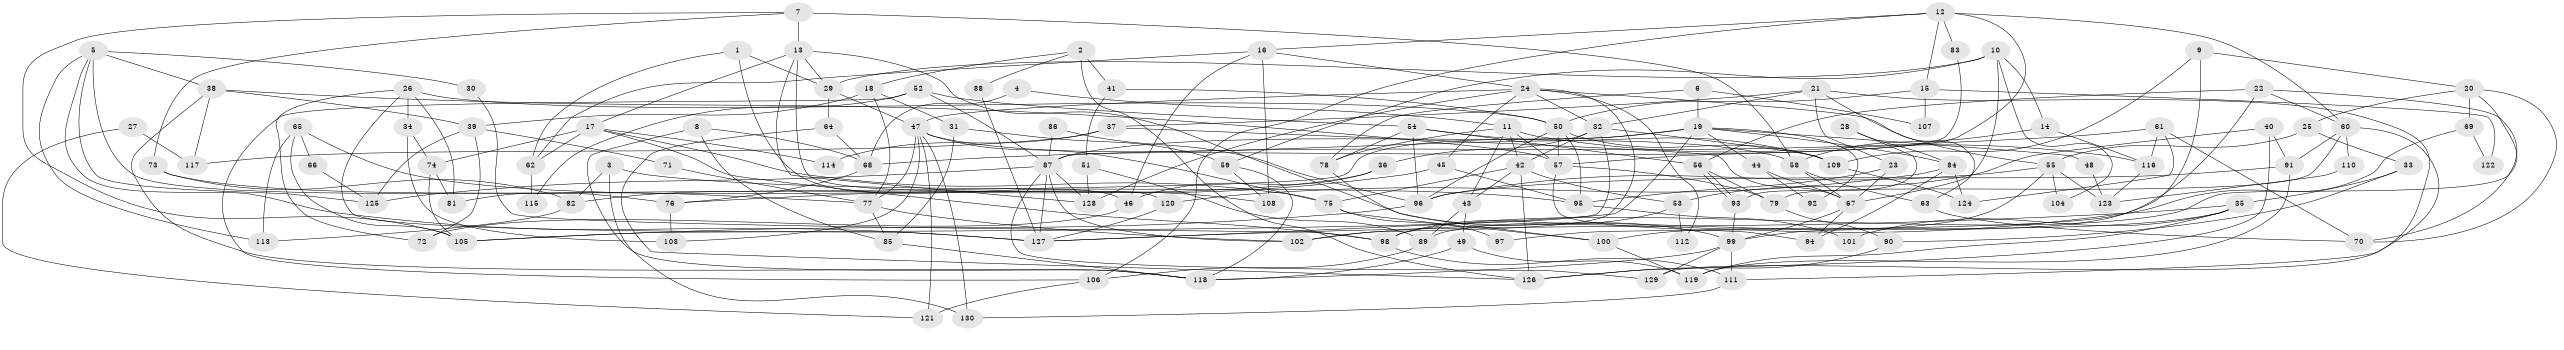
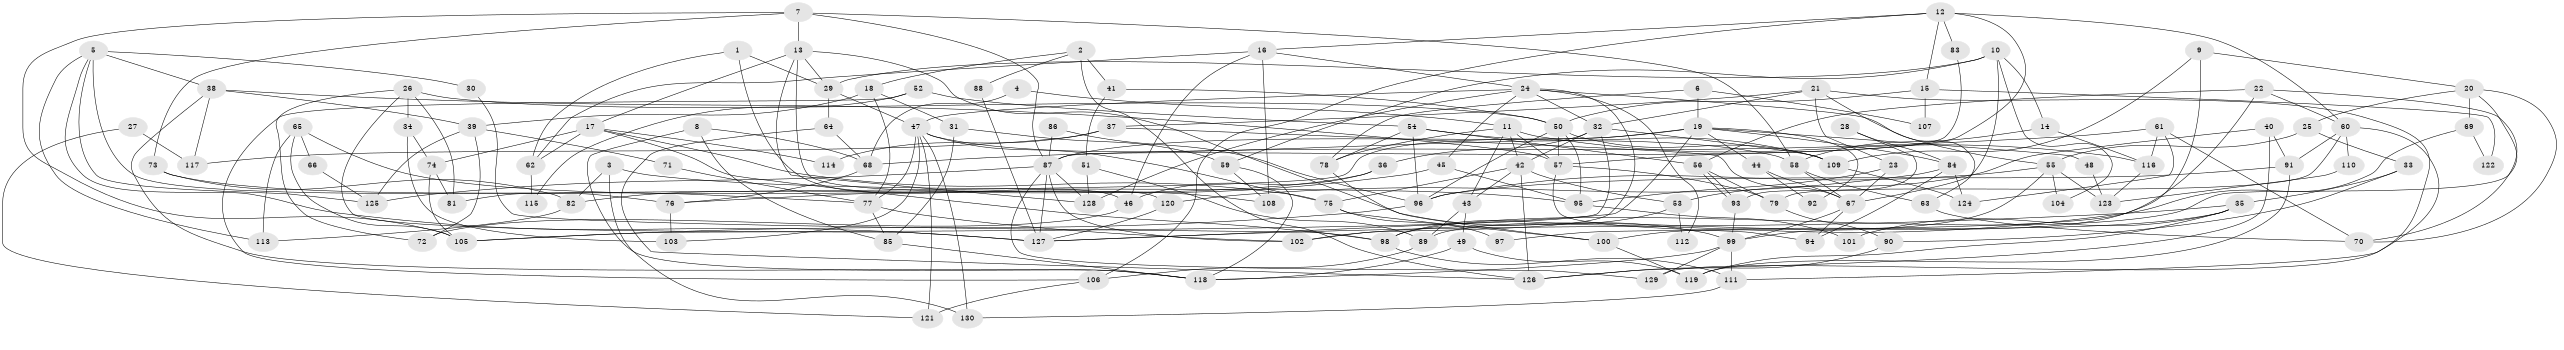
edge "52" -- "87": now "7" -- "87"
